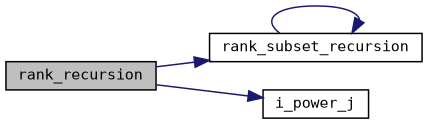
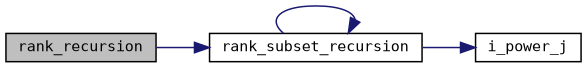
edge "rank_recursion" -> "i_power_j": now "rank_subset_recursion" -> "i_power_j"
